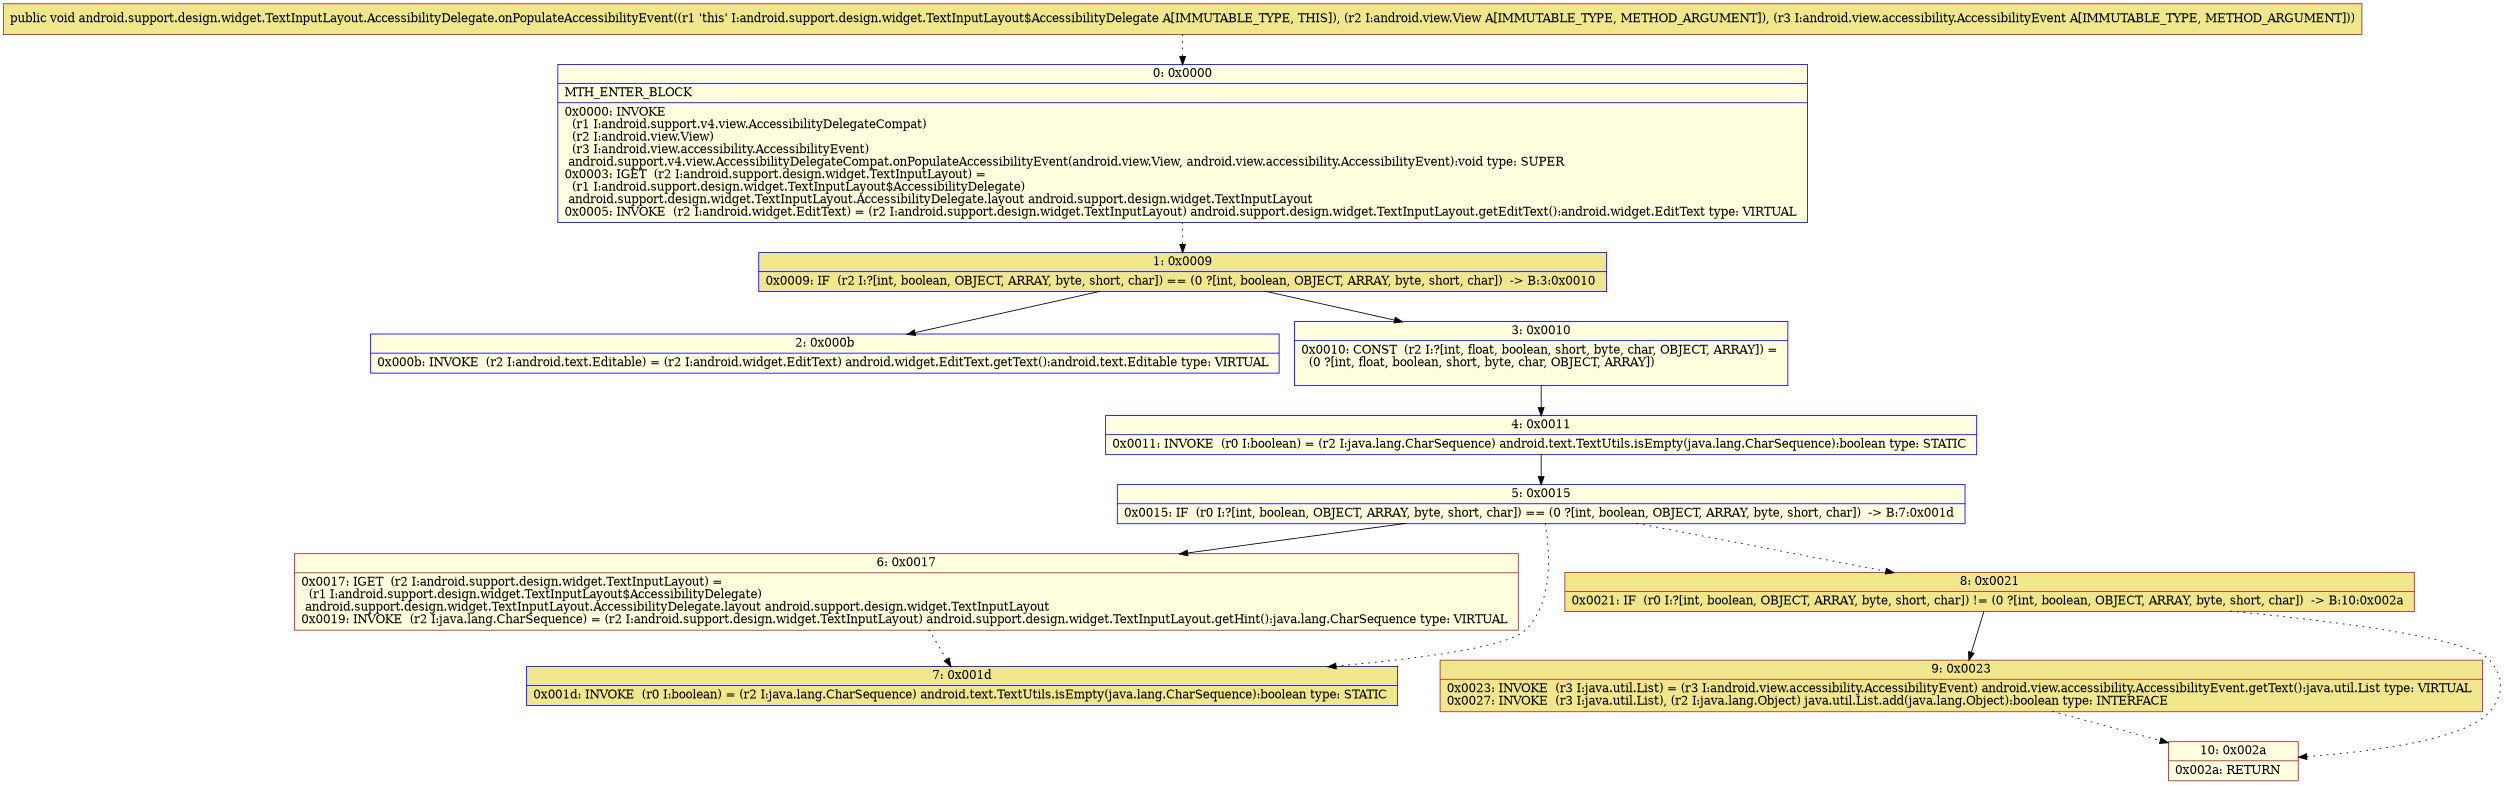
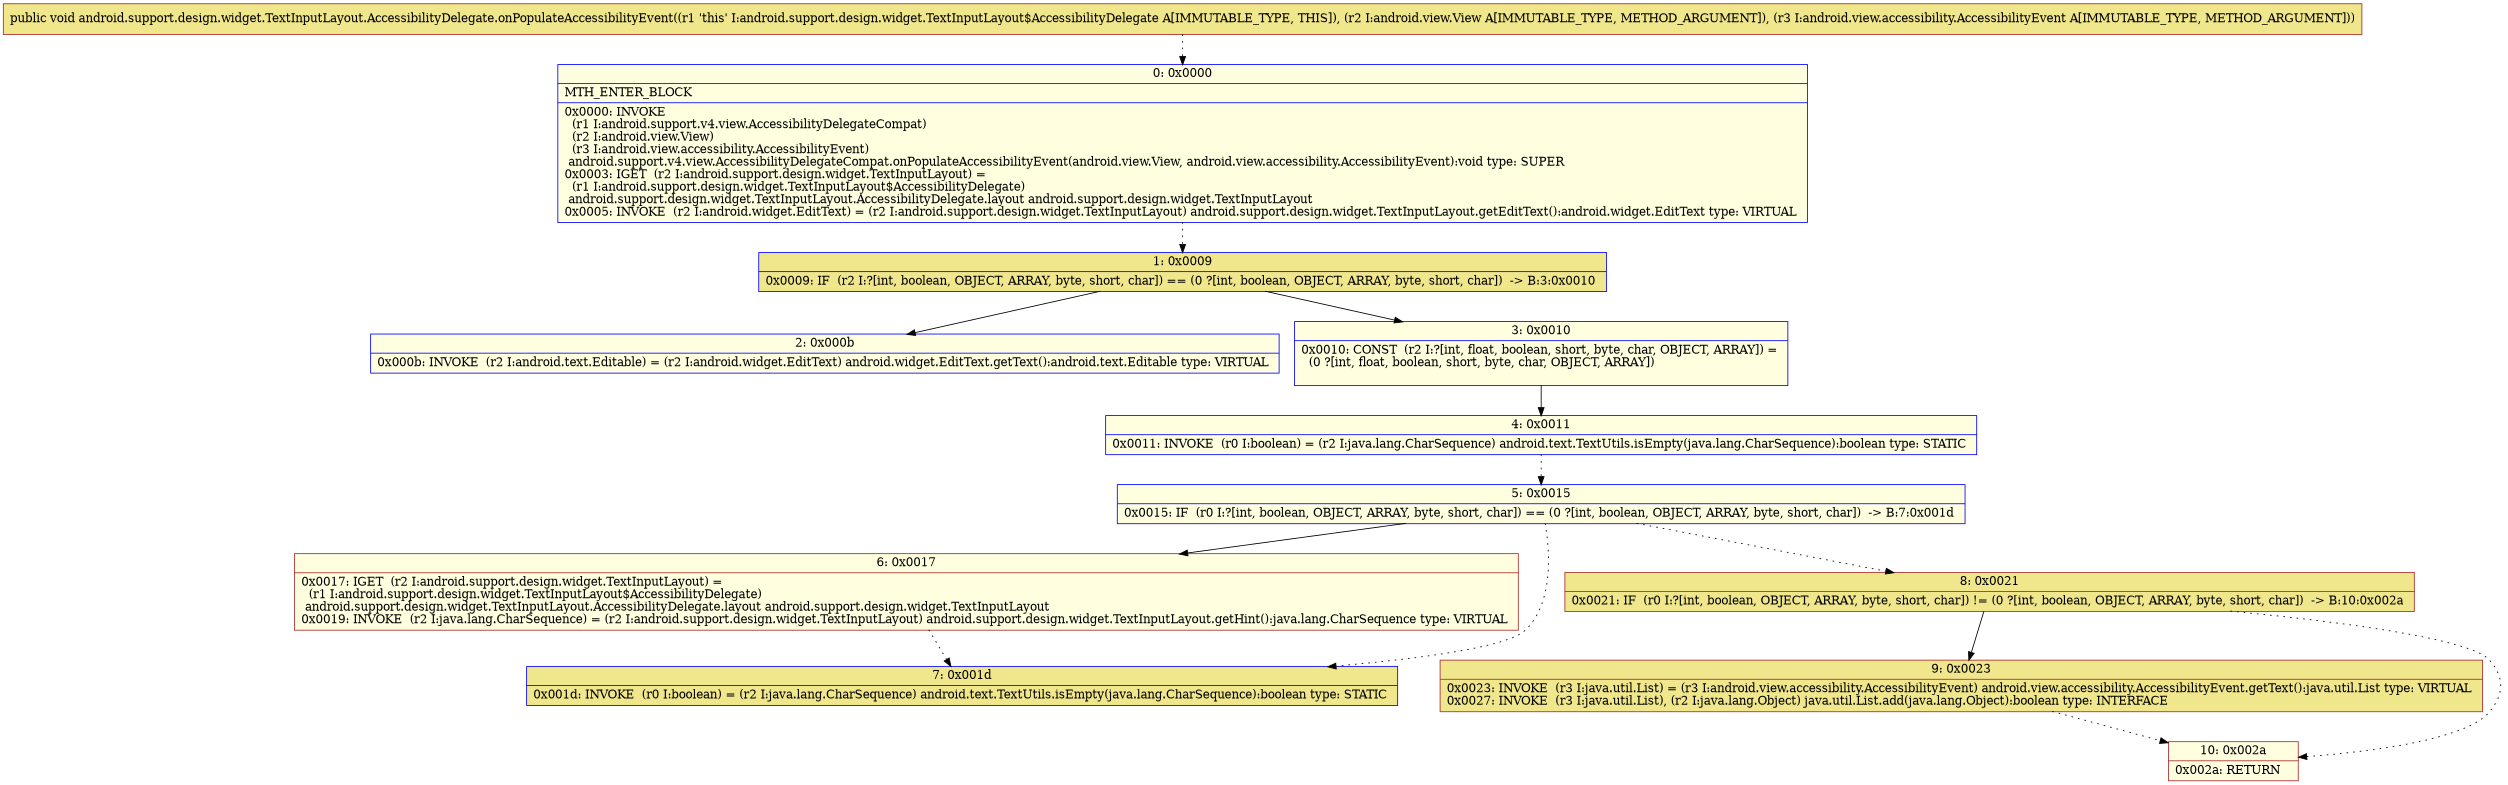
edge "4: 0x0011" -> "5: 0x0015": style solid -> dotted
